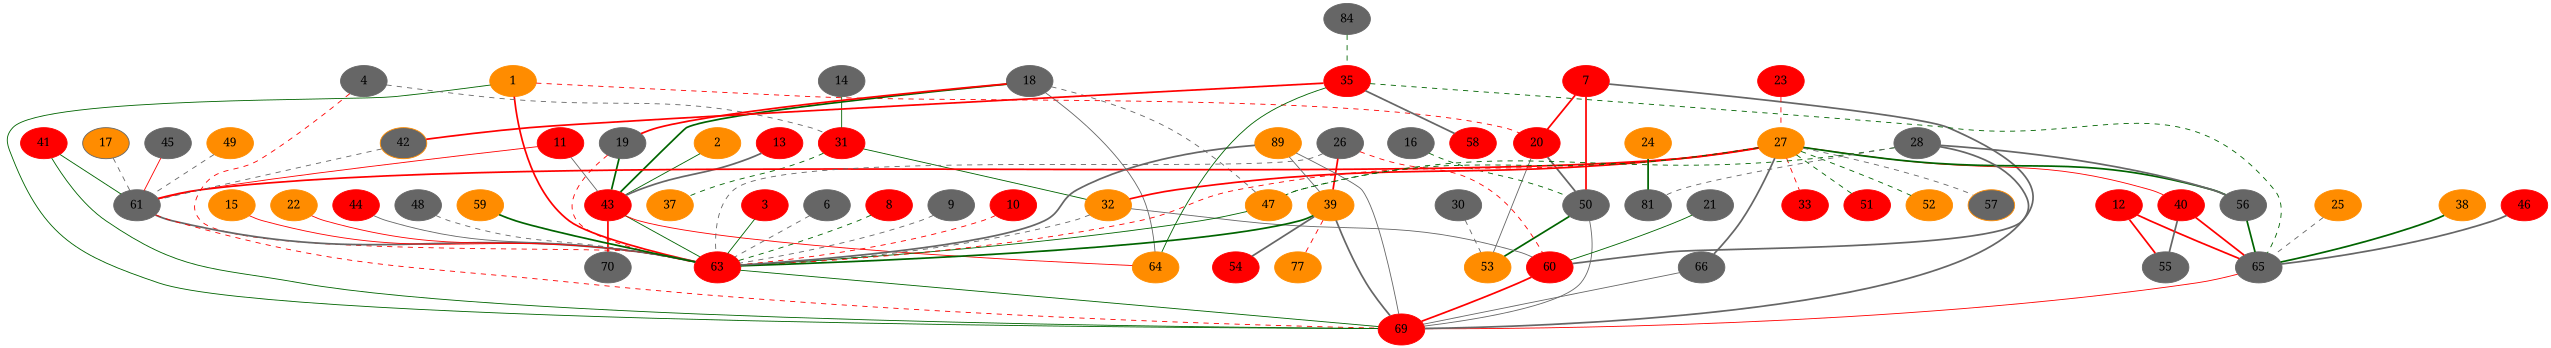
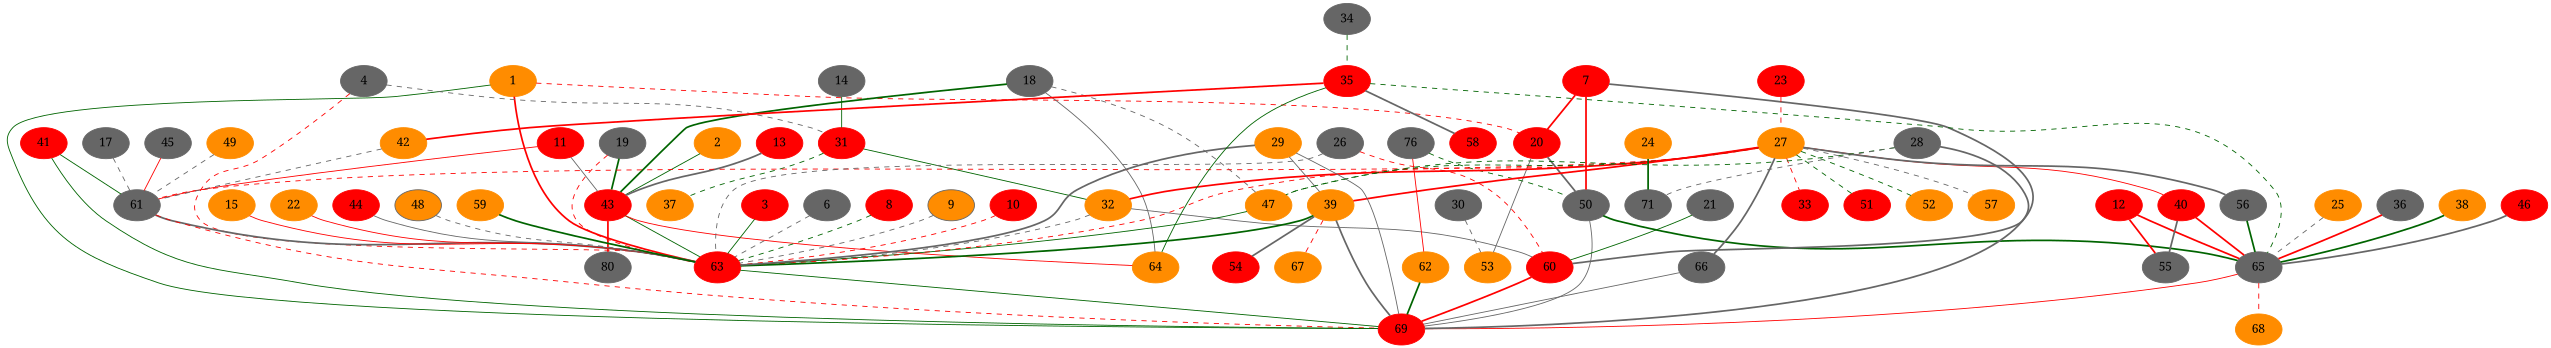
node "84": label "84" -> "34"
edge "18" -- "19": removed
node "17": fillcolor darkorange -> gray40
node "42": fillcolor gray40 -> darkorange
node "89": label "89" -> "29"
node "16": label "16" -> "76"
edge "28" -- "56": removed
edge "27" -- "56": color darkgreen -> gray40
edge "27" -- "61": style bold -> dashed
edge "26" -- "39": now "27" -- "39"
node "48": fillcolor gray40 -> darkorange
node "9": fillcolor gray40 -> darkorange
node "81": label "81" -> "71"
node "57": fillcolor gray40 -> darkorange
node "36": added
edge "50" -- "53": now "50" -- "65"
node "70": label "70" -> "80"
node "77": label "77" -> "67"
node "62": added
node "68": added
